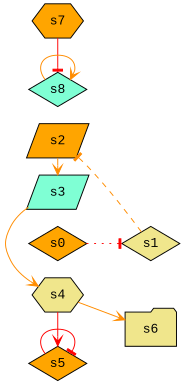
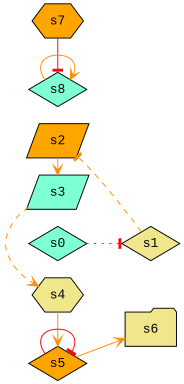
edge "s3" -> "s4": style solid -> dashed
node "s0": fillcolor orange -> aquamarine
edge "s4" -> "s6": now "s5" -> "s6"
edge "s4" -> "s5": color red -> darkorange
